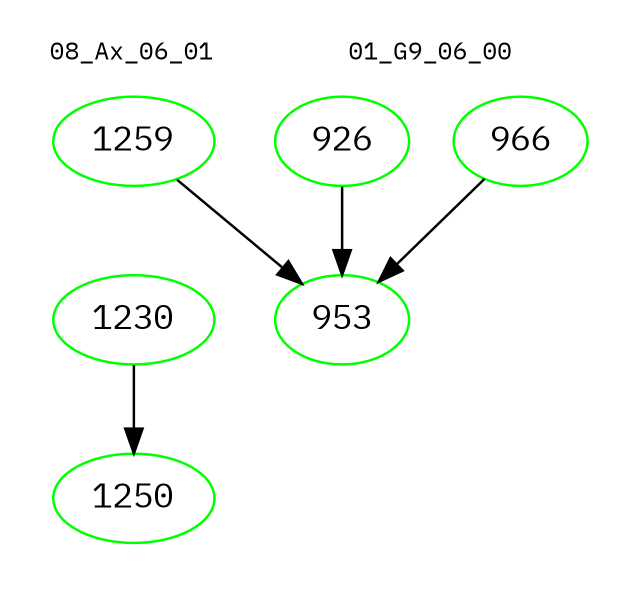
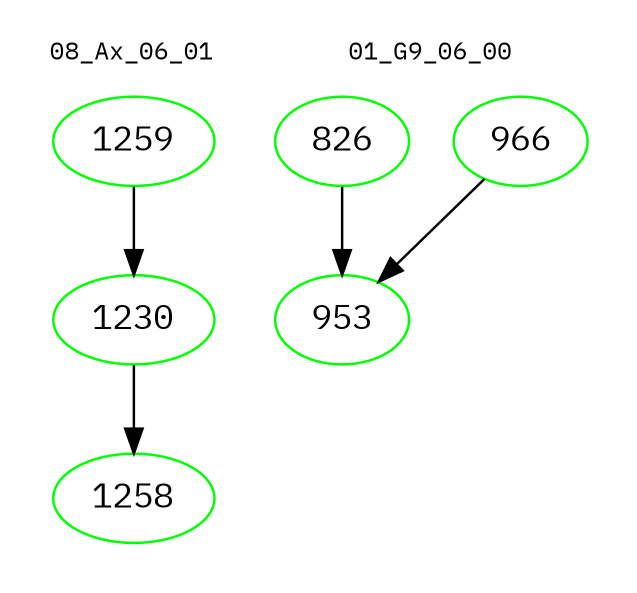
node "926": label "926" -> "826"
edge "1259" -> "953": now "1259" -> "1230"
node "1250": label "1250" -> "1258"
